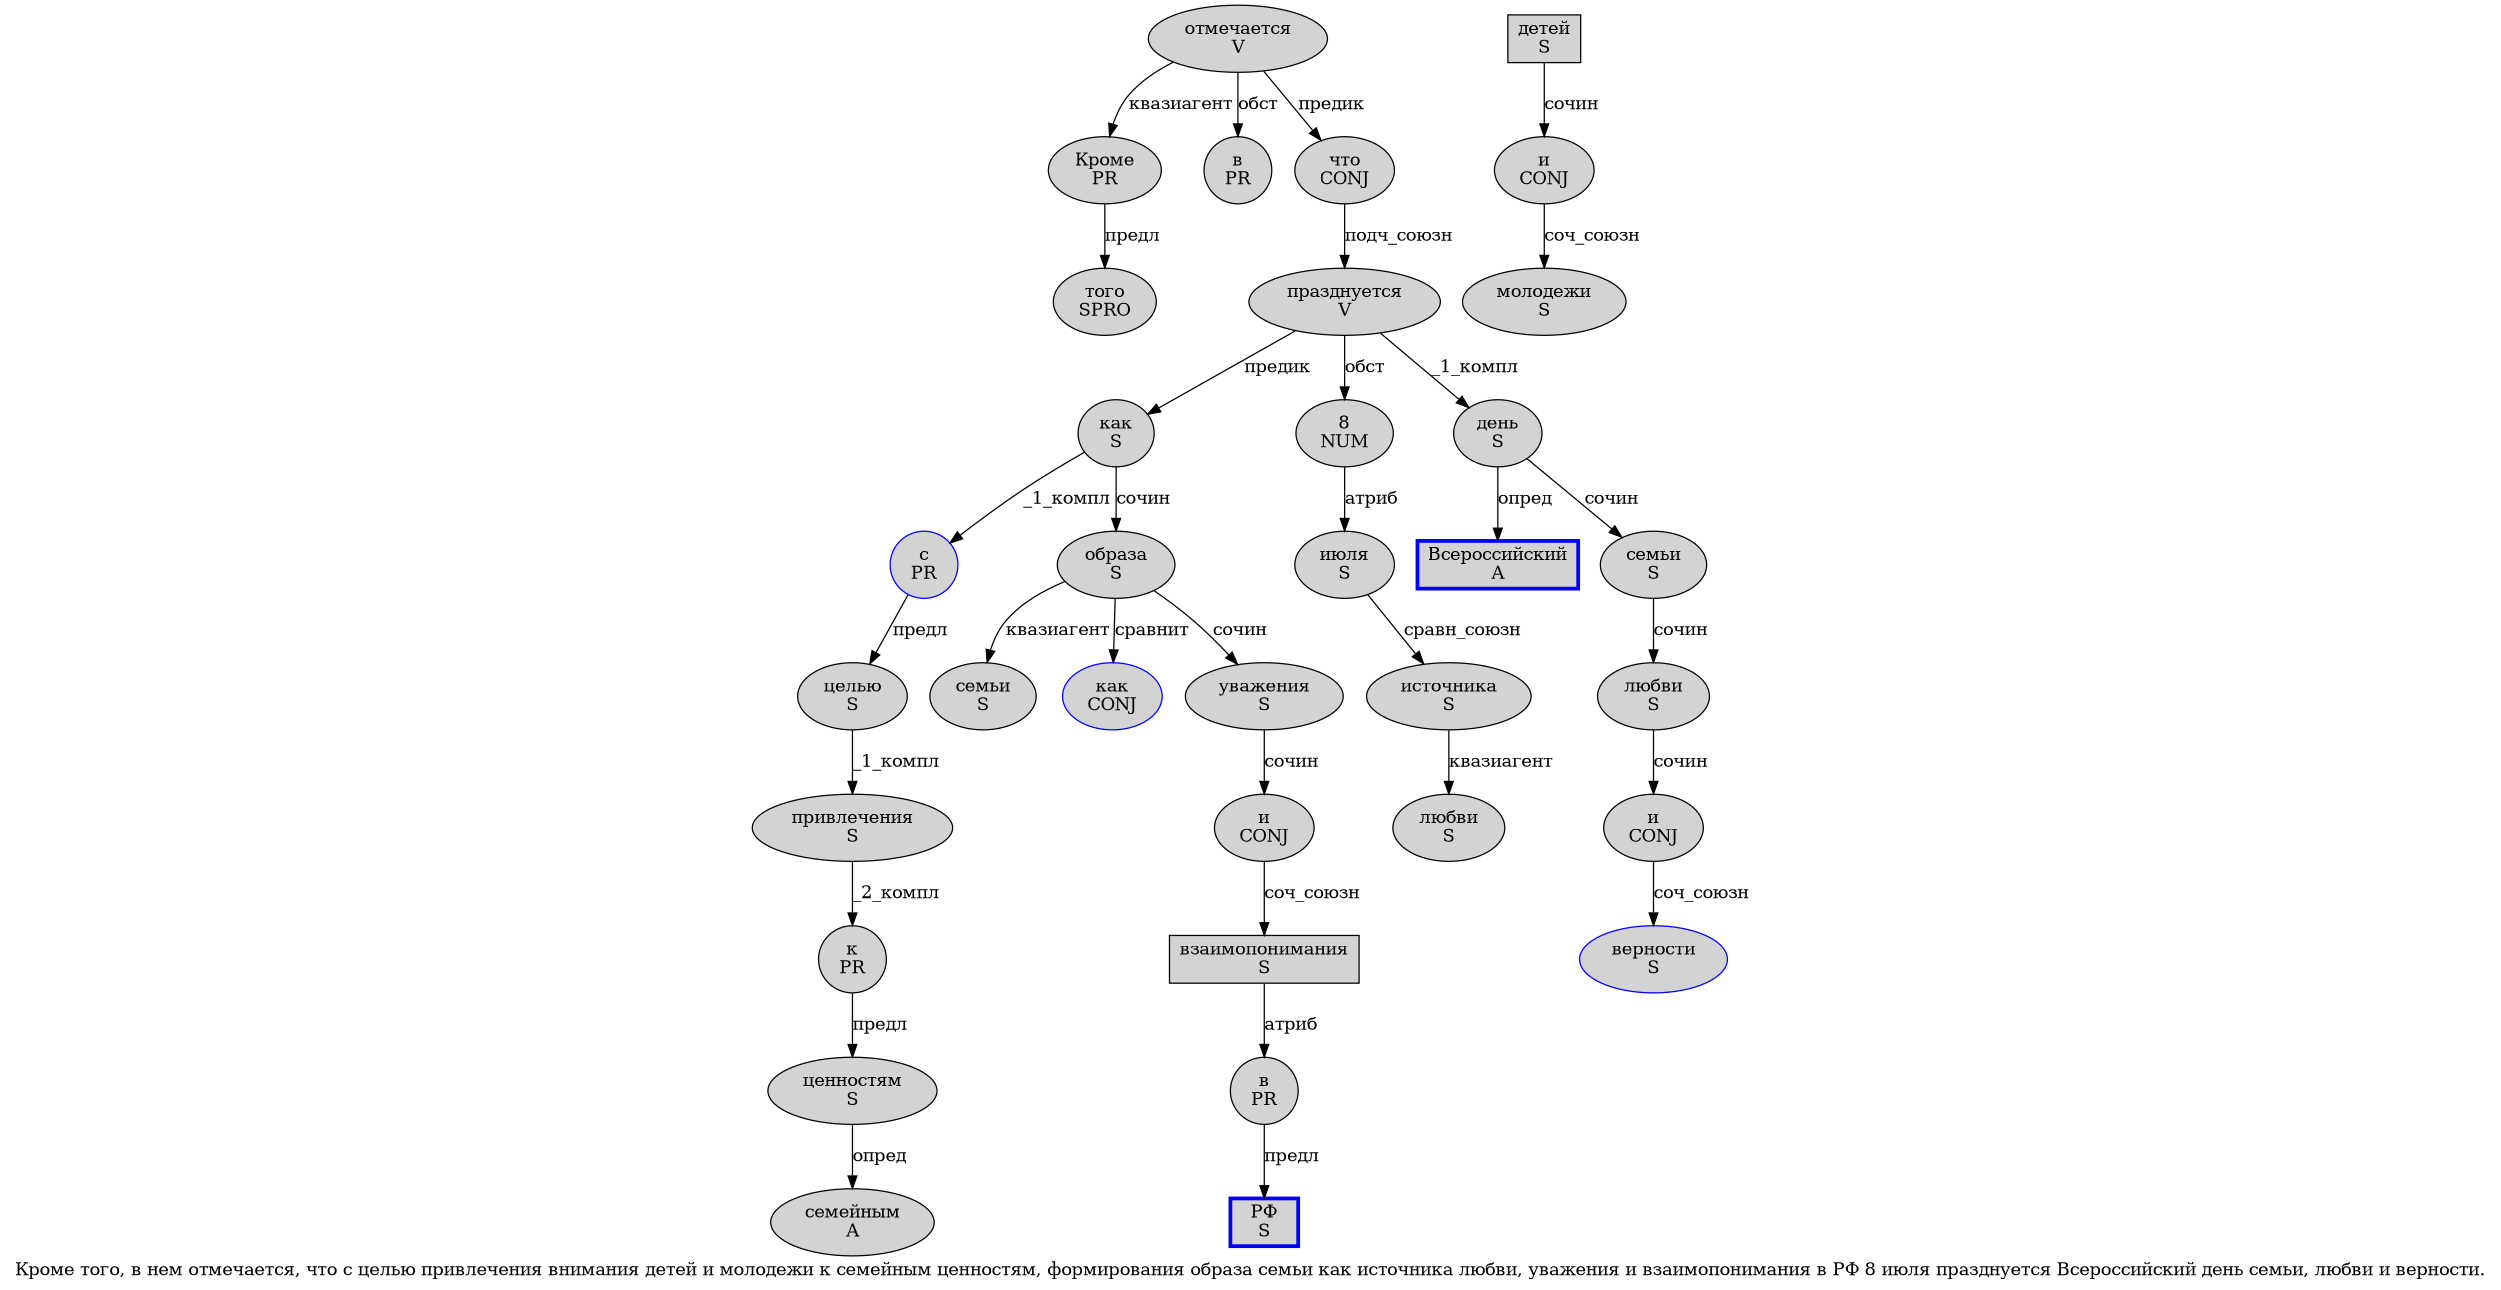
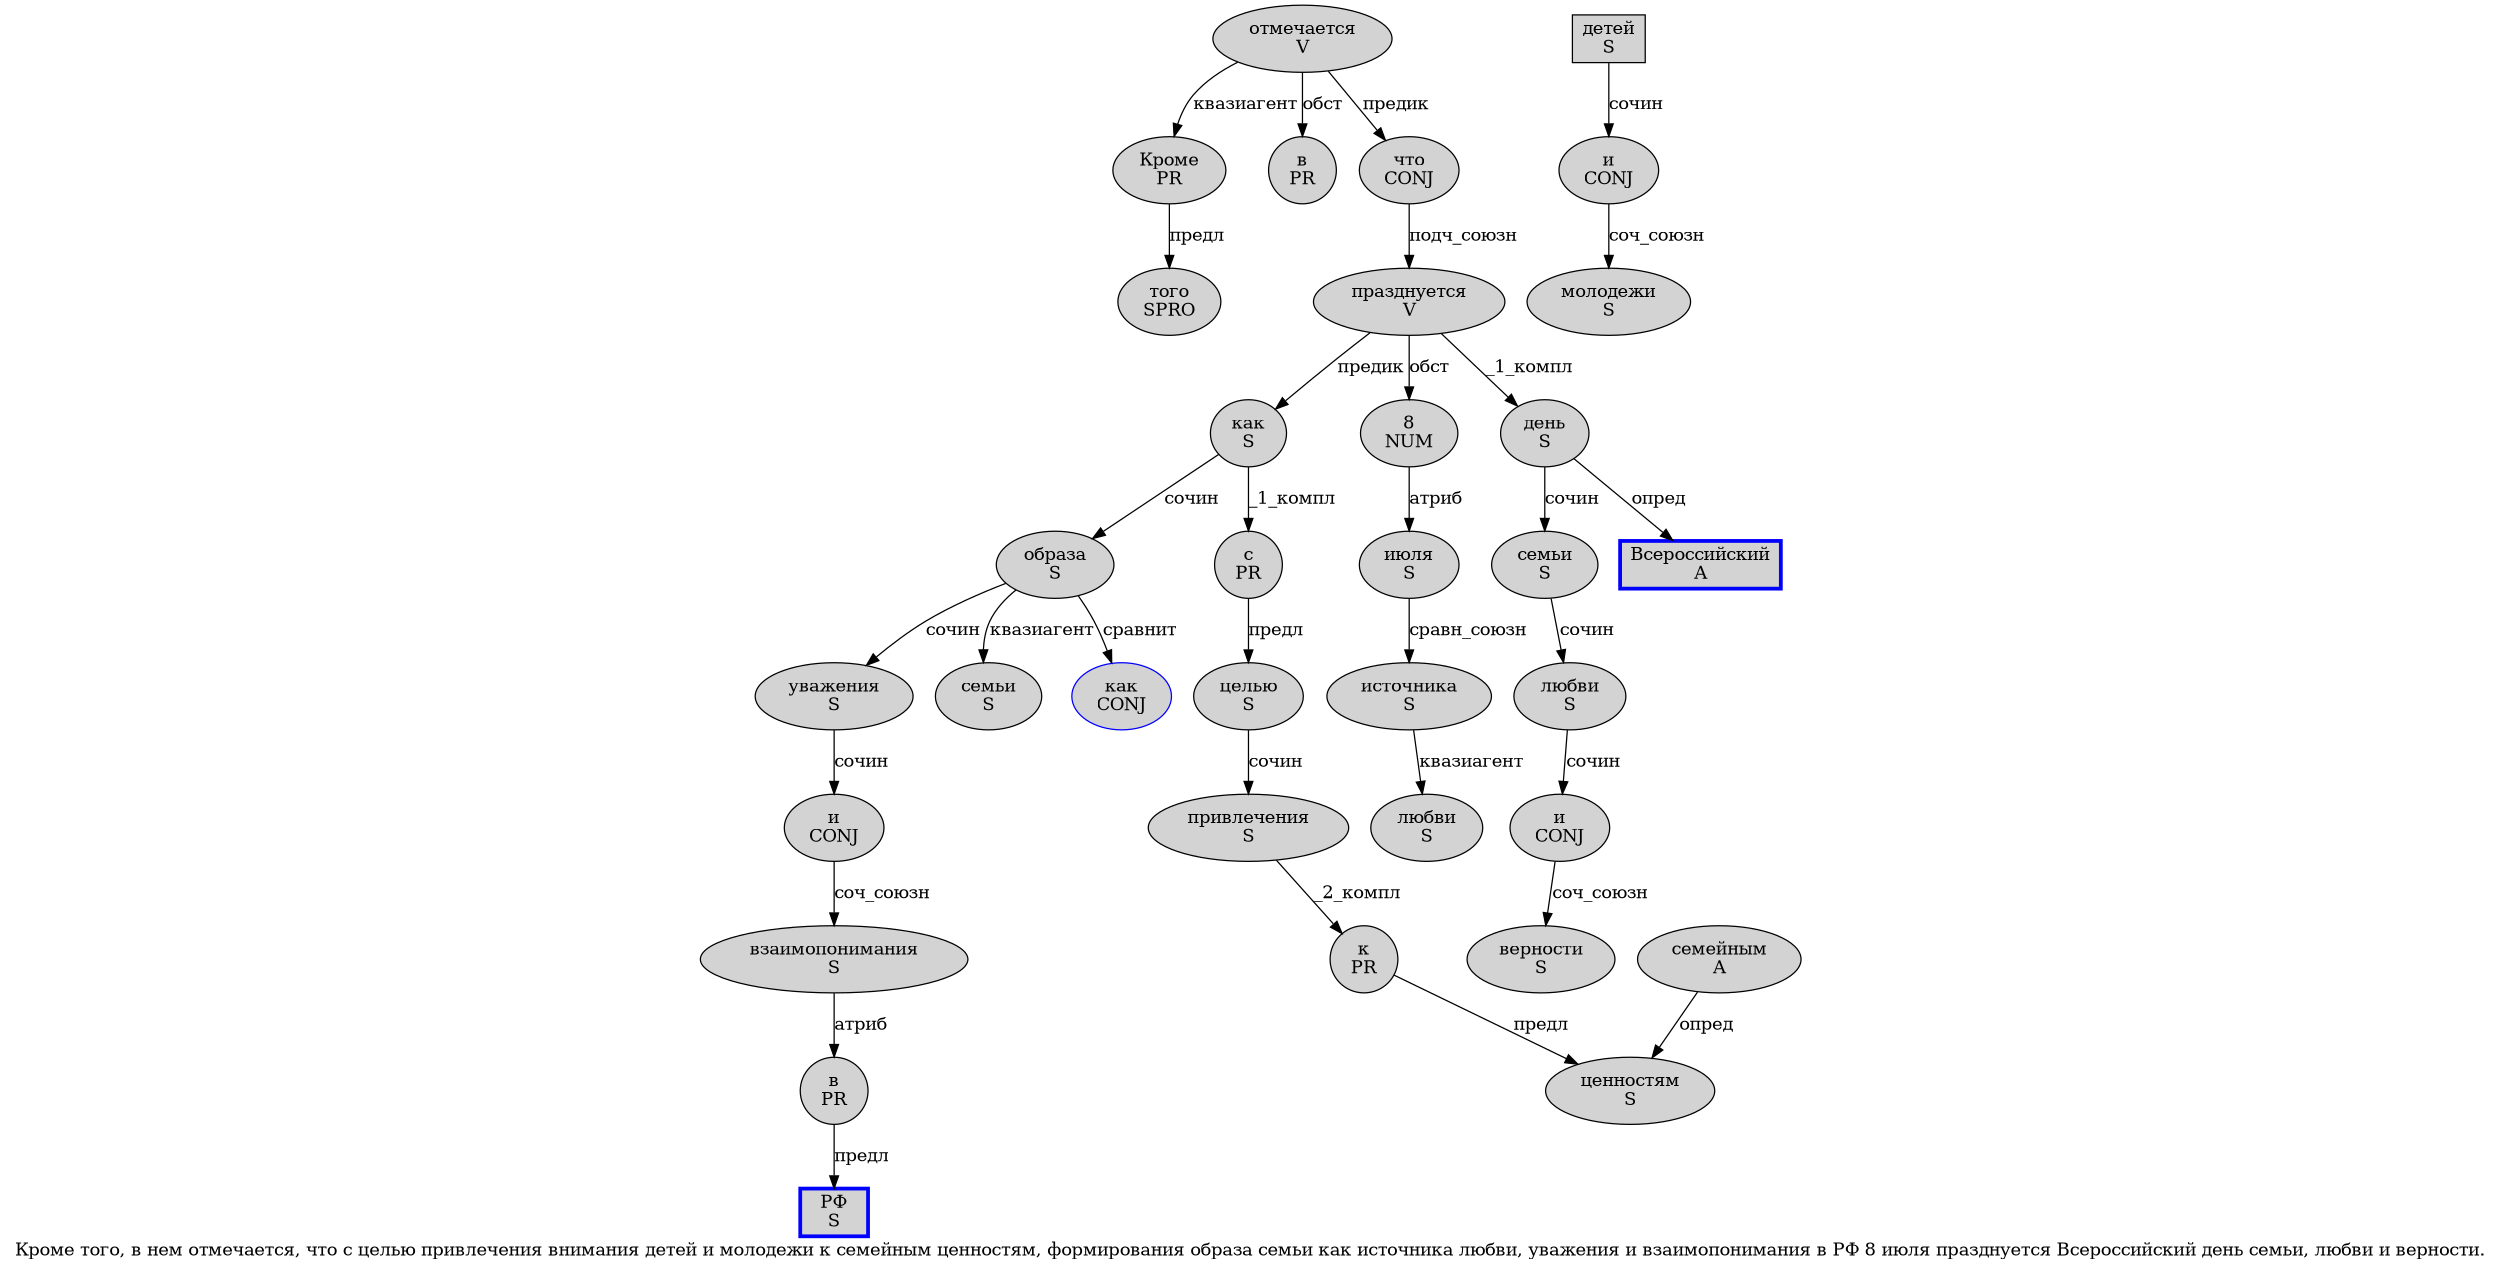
node "с PR": color blue -> black
edge "целью S" -> "привлечения S": label "_1_компл" -> "сочин"
node "взаимопонимания S": shape box -> ellipse
node "верности S": color blue -> black
edge "ценностям S" -> "семейным A": reversed
